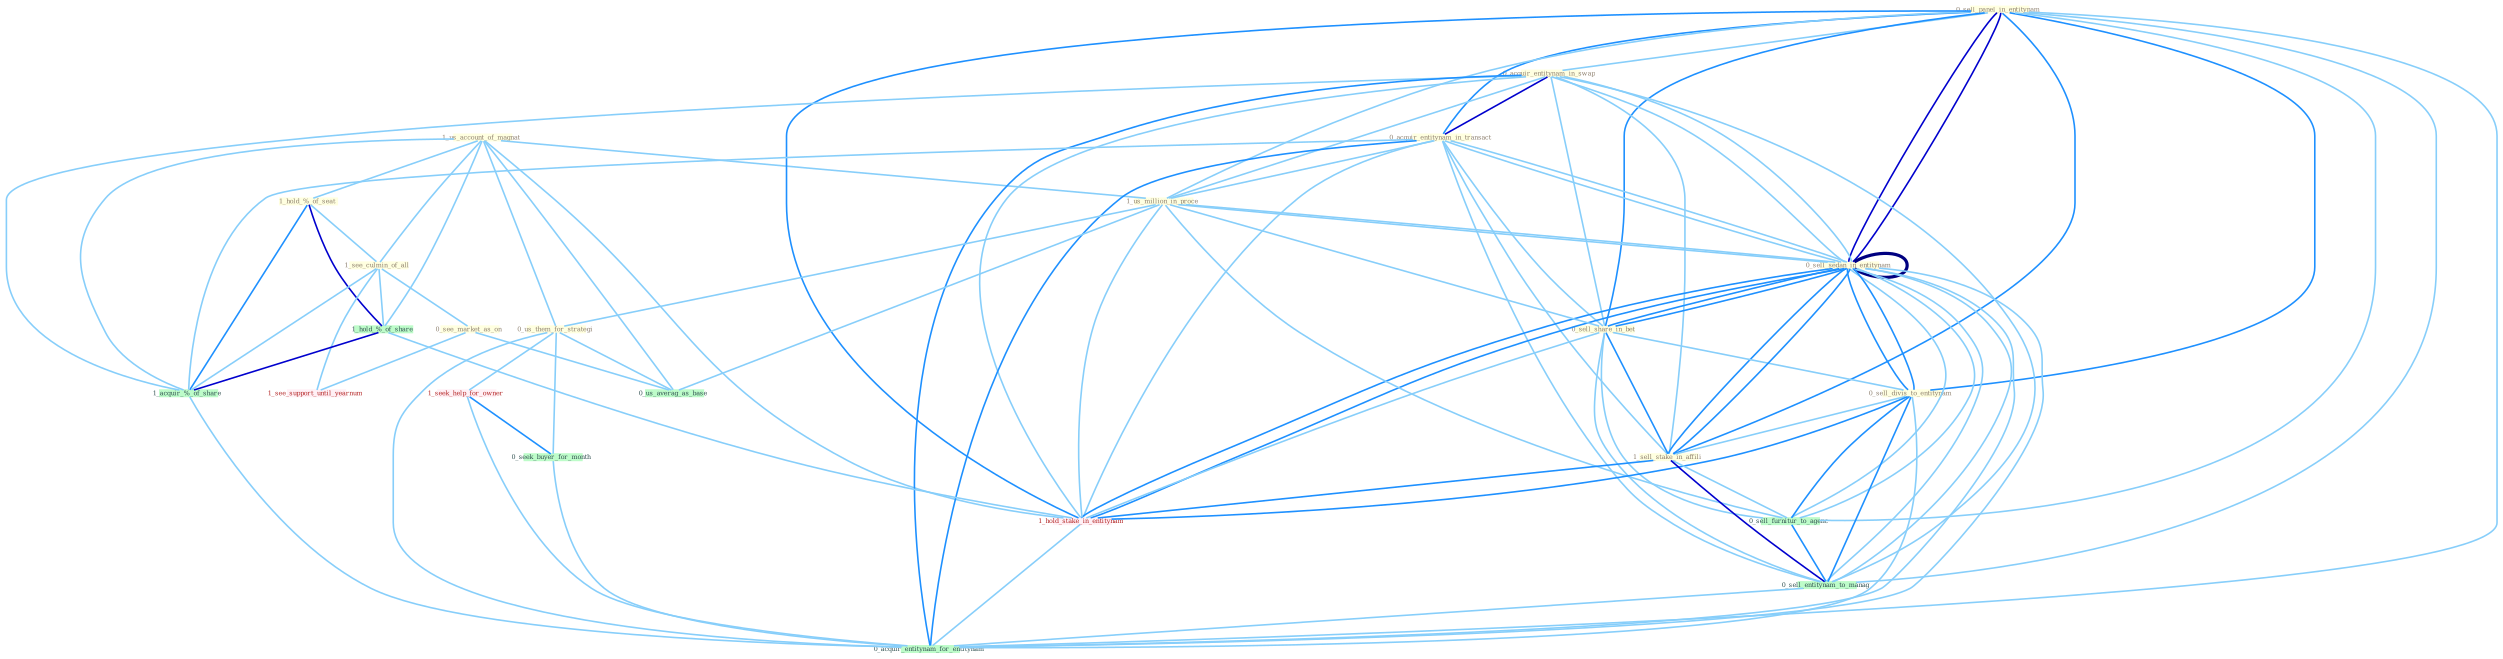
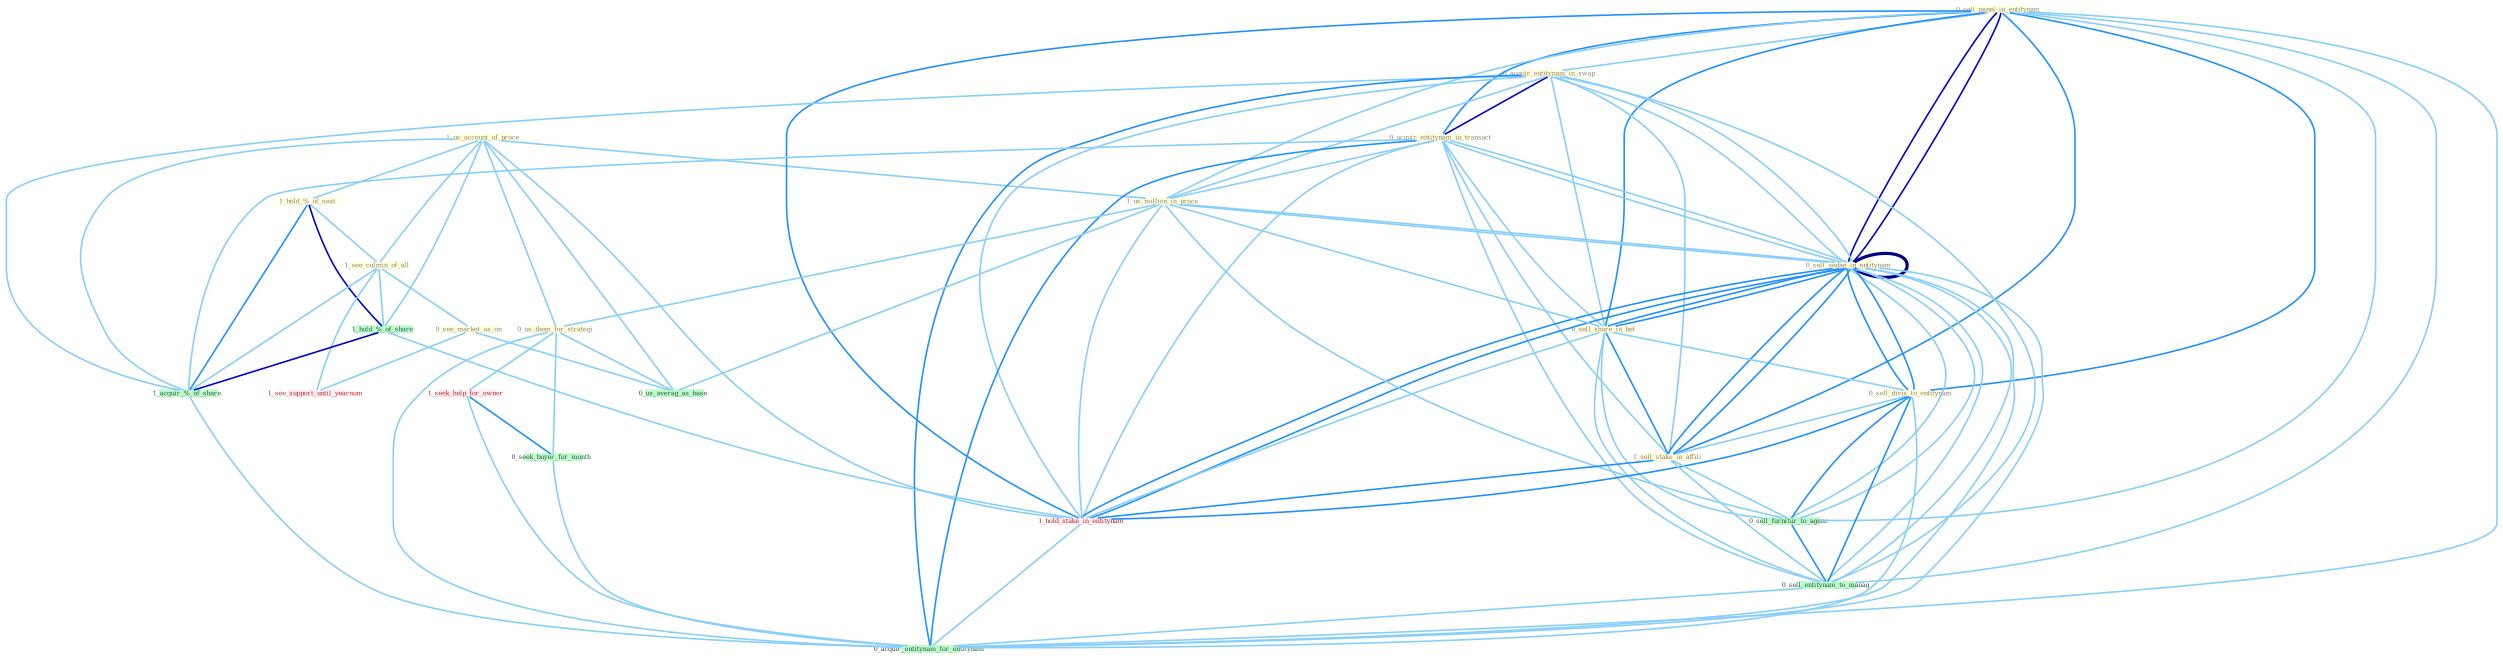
node "1_us_account_of_magnat": label "1_us_account_of_magnat" -> "1_us_account_of_proce"
edge "1_sell_stake_in_affili" -- "0_sell_entitynam_to_manag": color #0000cd -> #87cefa
